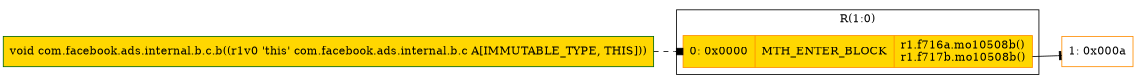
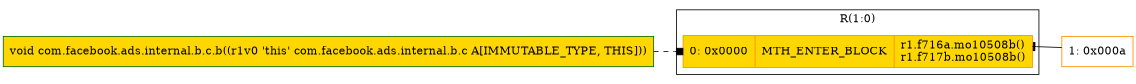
edge "0: 0x0000" -> "1: 0x000a": reversed
